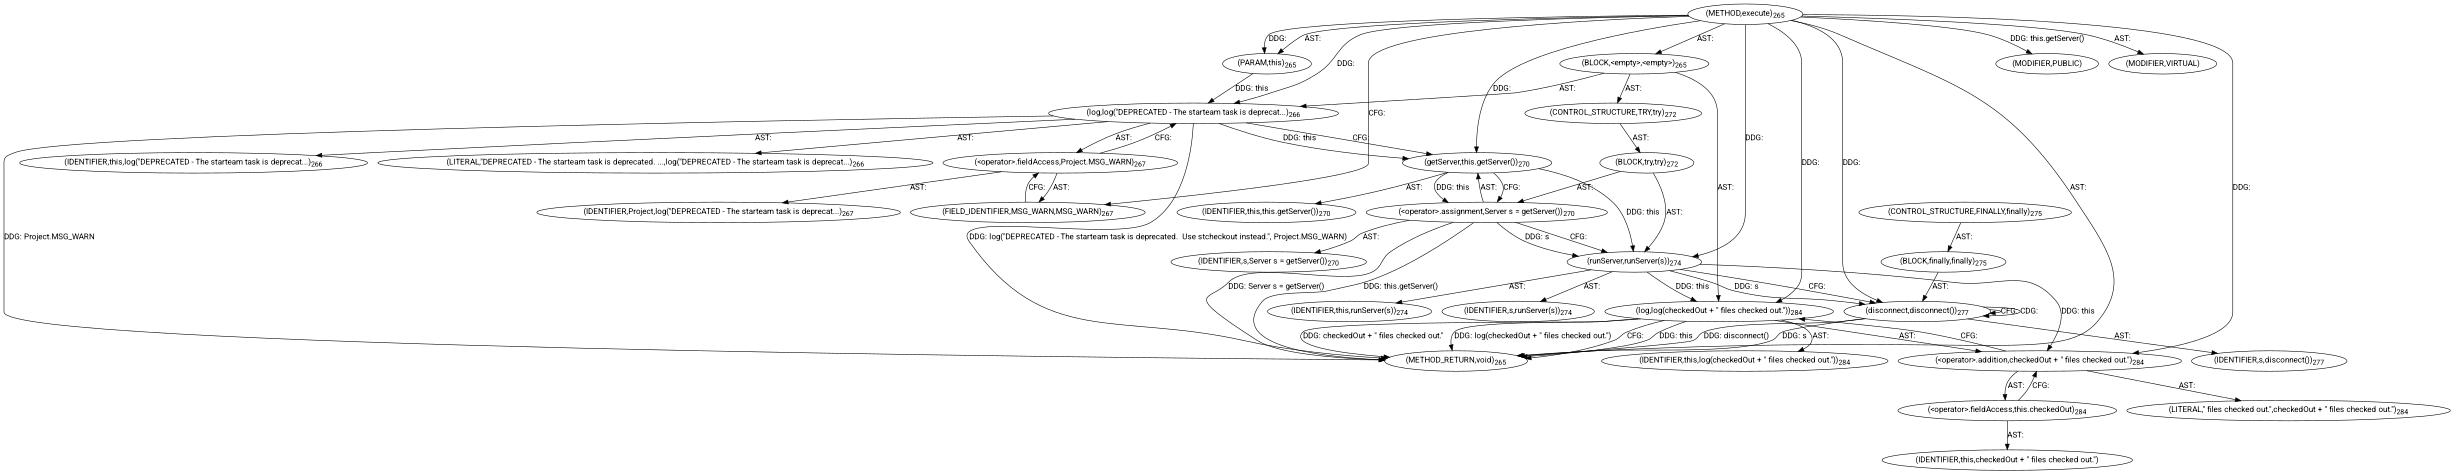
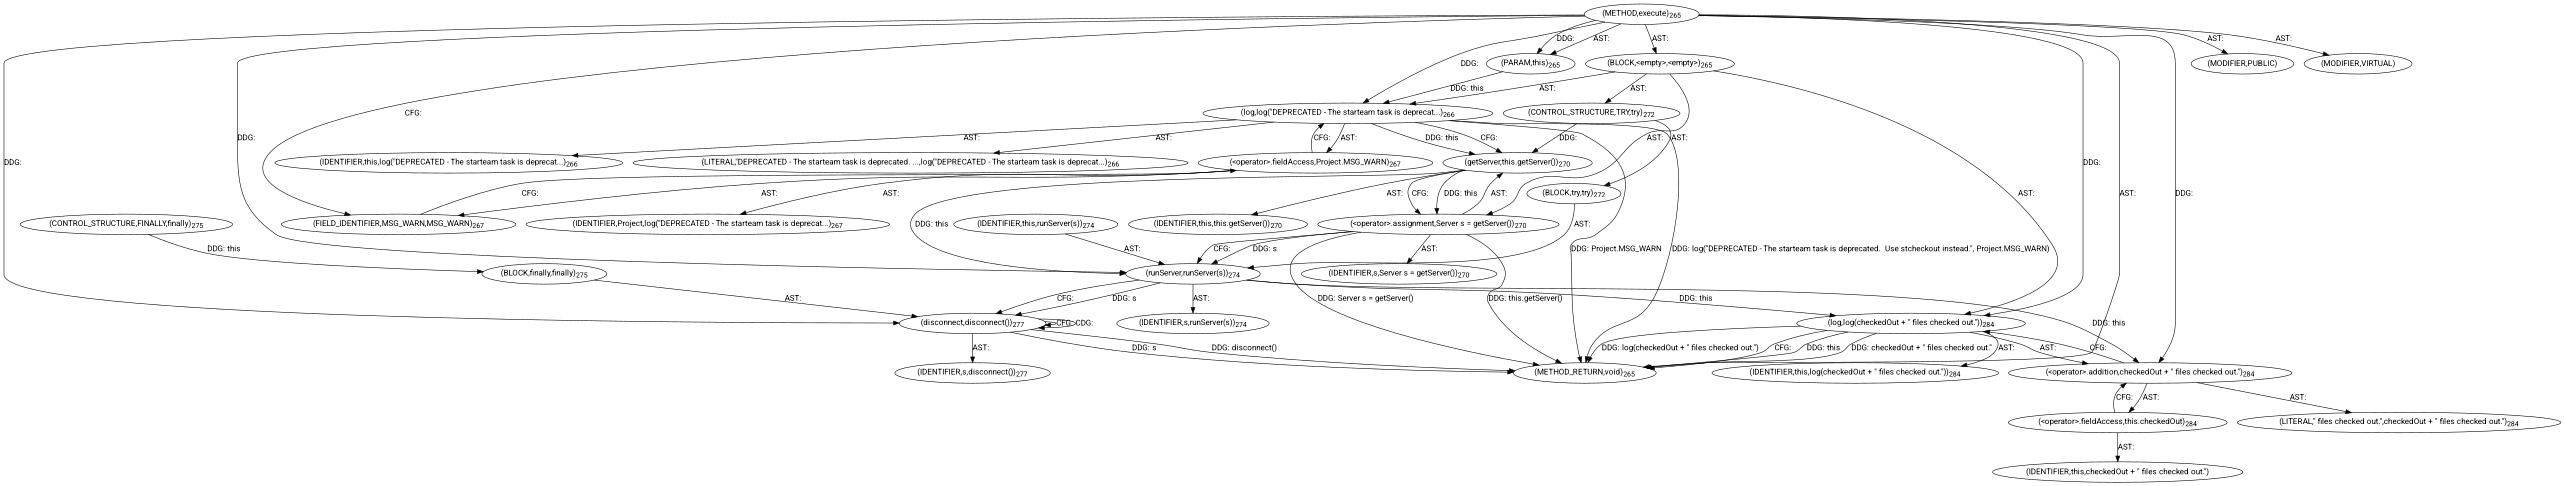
edge "(METHOD,execute)" -> "(MODIFIER,PUBLIC)": label "DDG: this.getServer()" -> "AST: "
edge "(METHOD,execute)" -> "(getServer,this.getServer())": now "(CONTROL_STRUCTURE,TRY,try)" -> "(getServer,this.getServer())"
edge "(BLOCK,try,try)" -> "(<operator>.assignment,Server s = getServer())": now "(BLOCK,<empty>,<empty>)" -> "(<operator>.assignment,Server s = getServer())"
edge "(CONTROL_STRUCTURE,FINALLY,finally)" -> "(BLOCK,finally,finally)": label "AST: " -> "DDG: this"
edge "(runServer,runServer(s))" -> "(IDENTIFIER,this,runServer(s))": reversed
